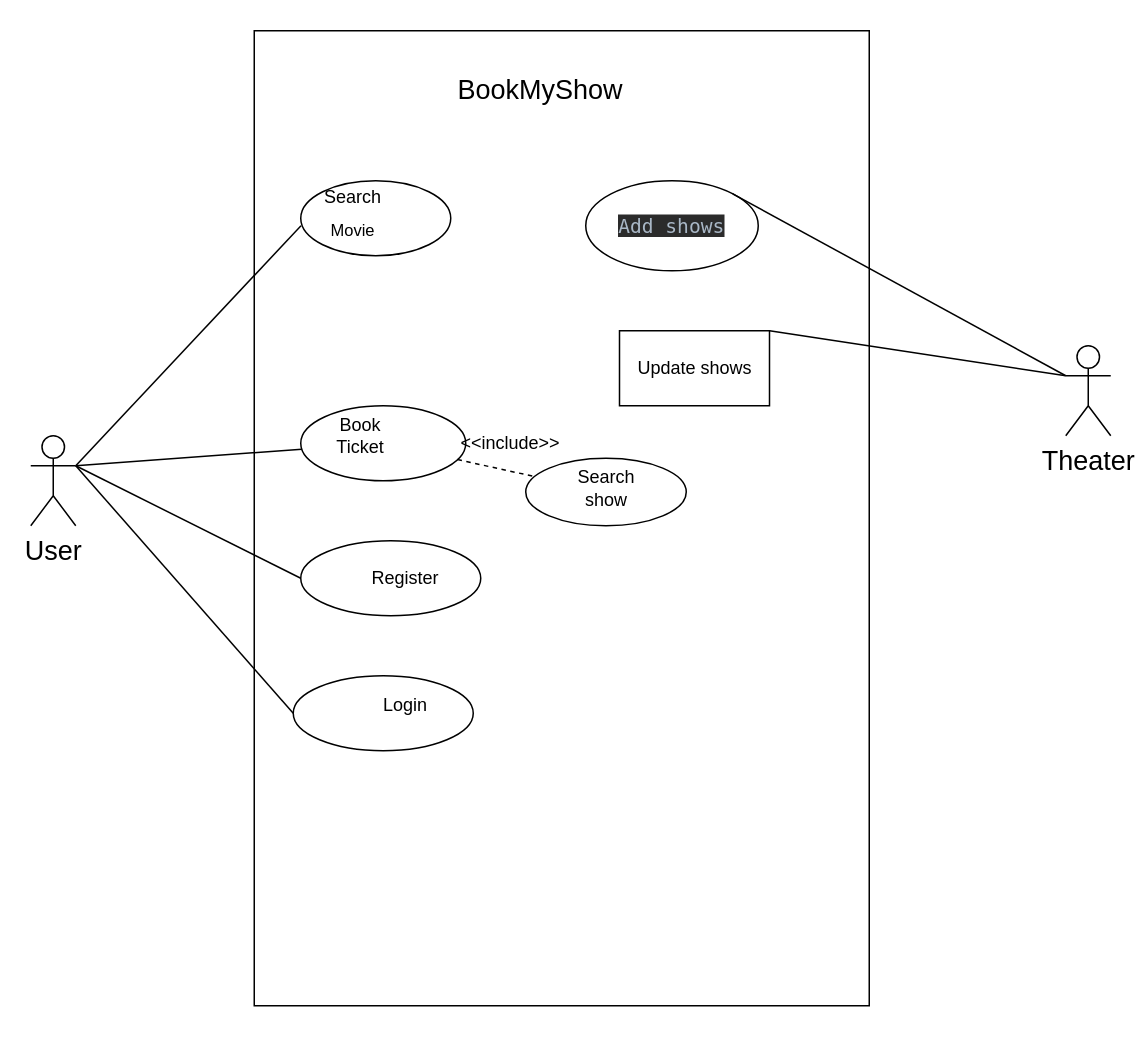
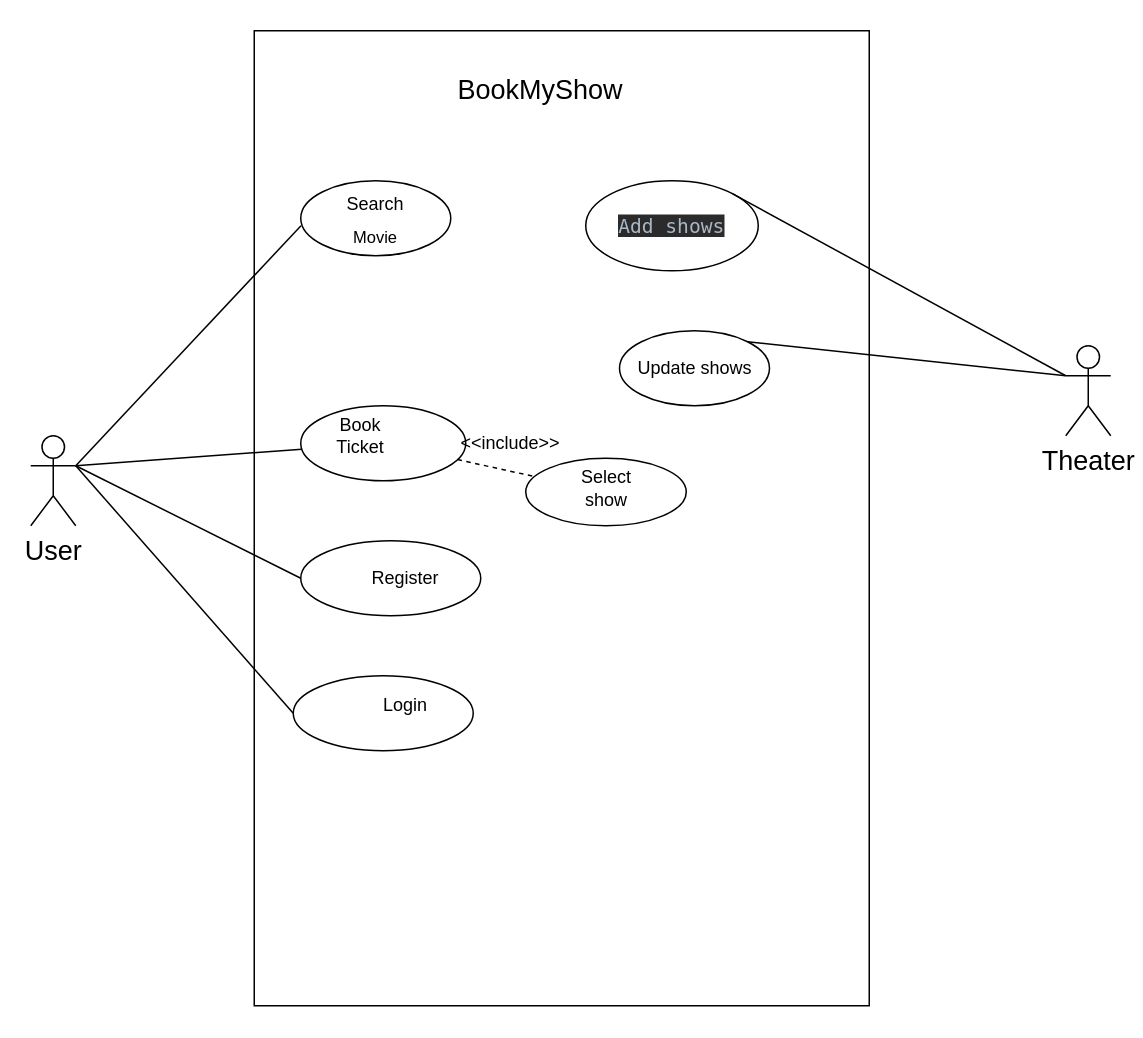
node "Search Movie": moved (353, 211) -> (376, 218)
node "Update shows": shape rectangle -> ellipse
node "Search show": label "Search show" -> "Select show"
